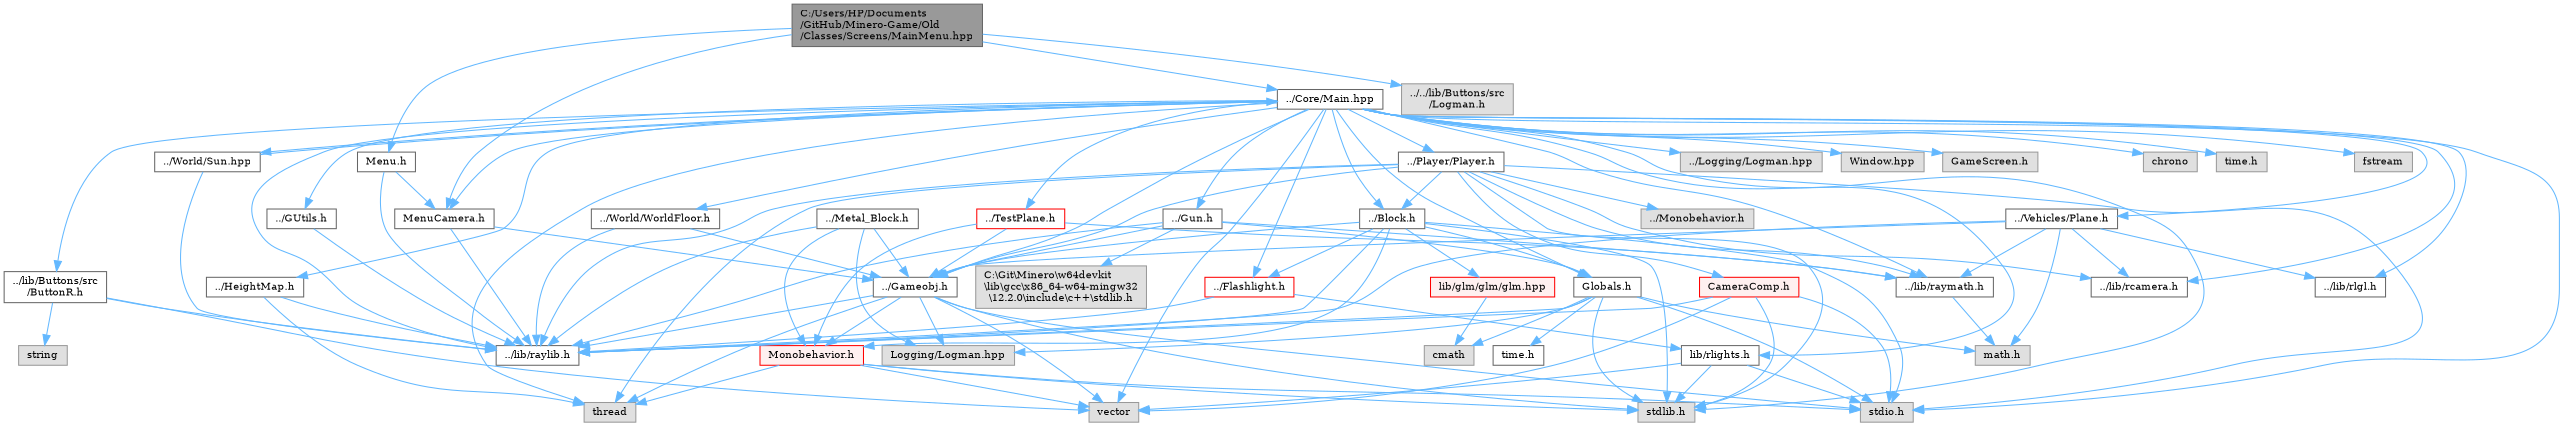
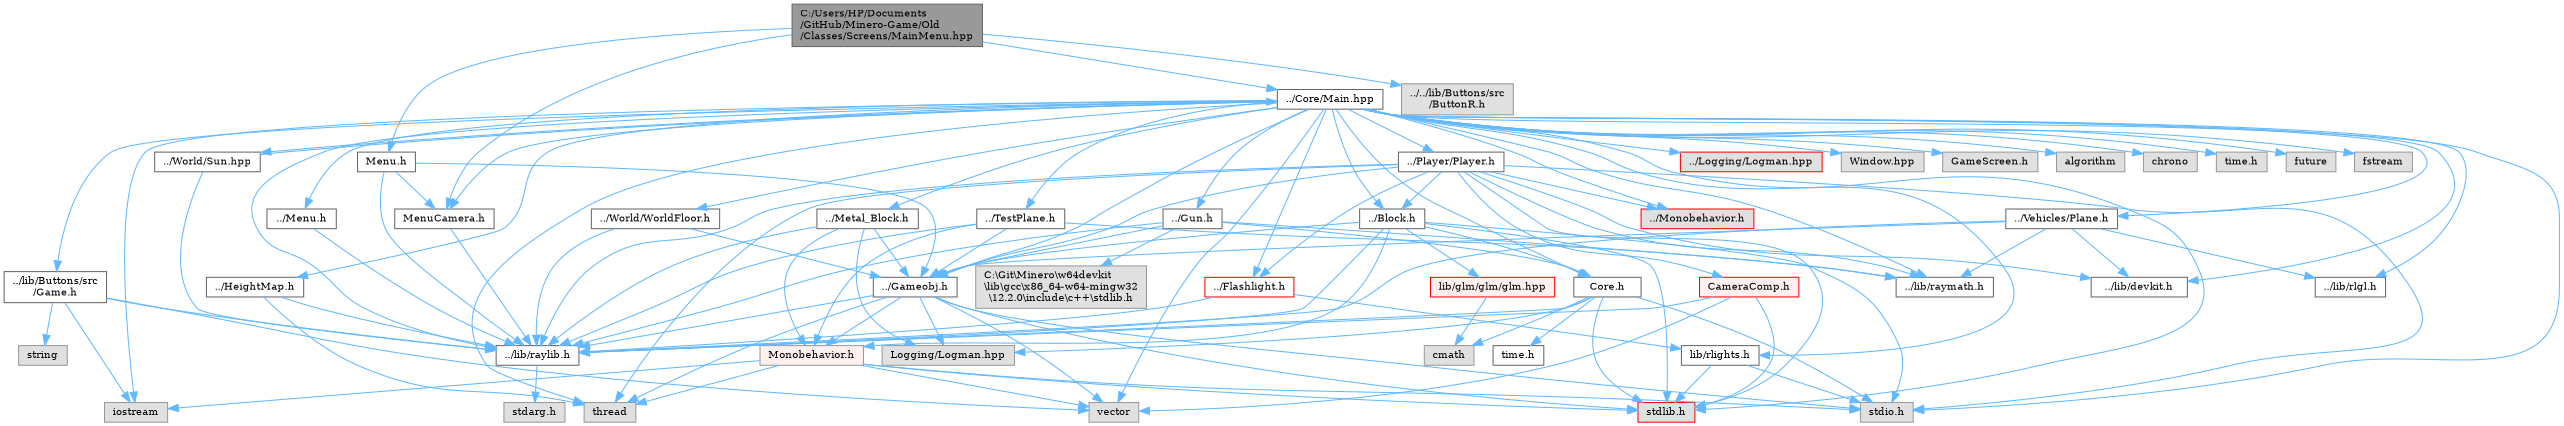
node "../../lib/Buttons/src /Logman.h": label "../../lib/Buttons/src /Logman.h" -> "../../lib/Buttons/src /ButtonR.h"
edge "../Core/Main.hpp" -> "../Metal_Block.h": added
edge "../Core/Main.hpp" -> "../Monobehavior.h": added
node "../Logging/Logman.hpp": color grey60 -> red
node "algorithm": added
node "future": added
node "../GUtils.h": label "../GUtils.h" -> "../Menu.h"
node "../TestPlane.h": color red -> grey40
node "../Monobehavior.h": color grey60 -> red
edge "MenuCamera.h" -> "../Gameobj.h": now "Menu.h" -> "../Gameobj.h"
edge "../Block.h" -> "../Flashlight.h": now "../Player/Player.h" -> "../Flashlight.h"
edge "../TestPlane.h" -> "../lib/raylib.h": added
node "../lib/Buttons/src /ButtonR.h": label "../lib/Buttons/src /ButtonR.h" -> "../lib/Buttons/src /Game.h"
node "Globals.h": label "Globals.h" -> "Core.h"
node "../lib/rcamera.h": label "../lib/rcamera.h" -> "../lib/devkit.h"
edge "CameraComp.h" -> "stdio.h": removed
node "Monobehavior.h": color red -> grey60
node "math.h": removed
edge "lib/rlights.h" -> "vector": removed
node "iostream": added
node "stdarg.h": added
node "stdlib.h": color grey60 -> red
